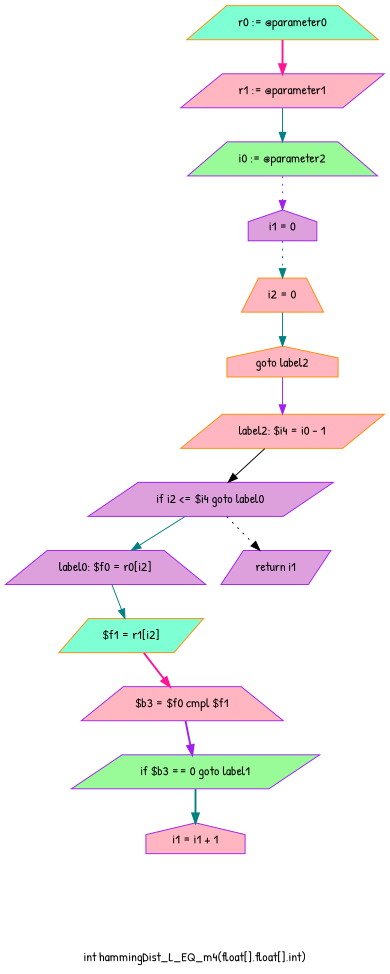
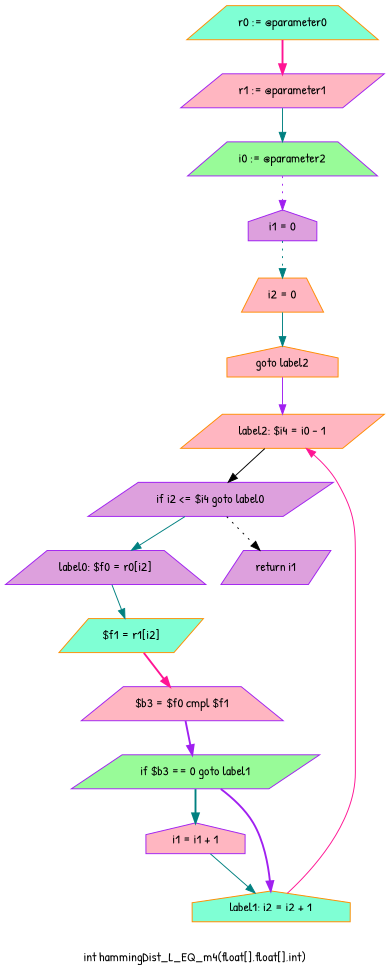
node "label1: i2 = i2 + 1": added
